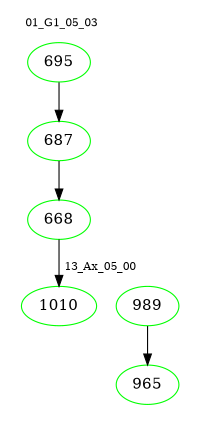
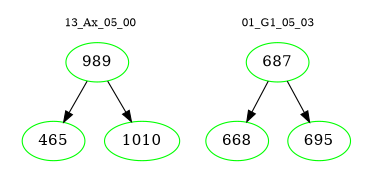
edge "695" -> "687": reversed
edge "668" -> "1010": now "989" -> "1010"
node "965": label "965" -> "465"
